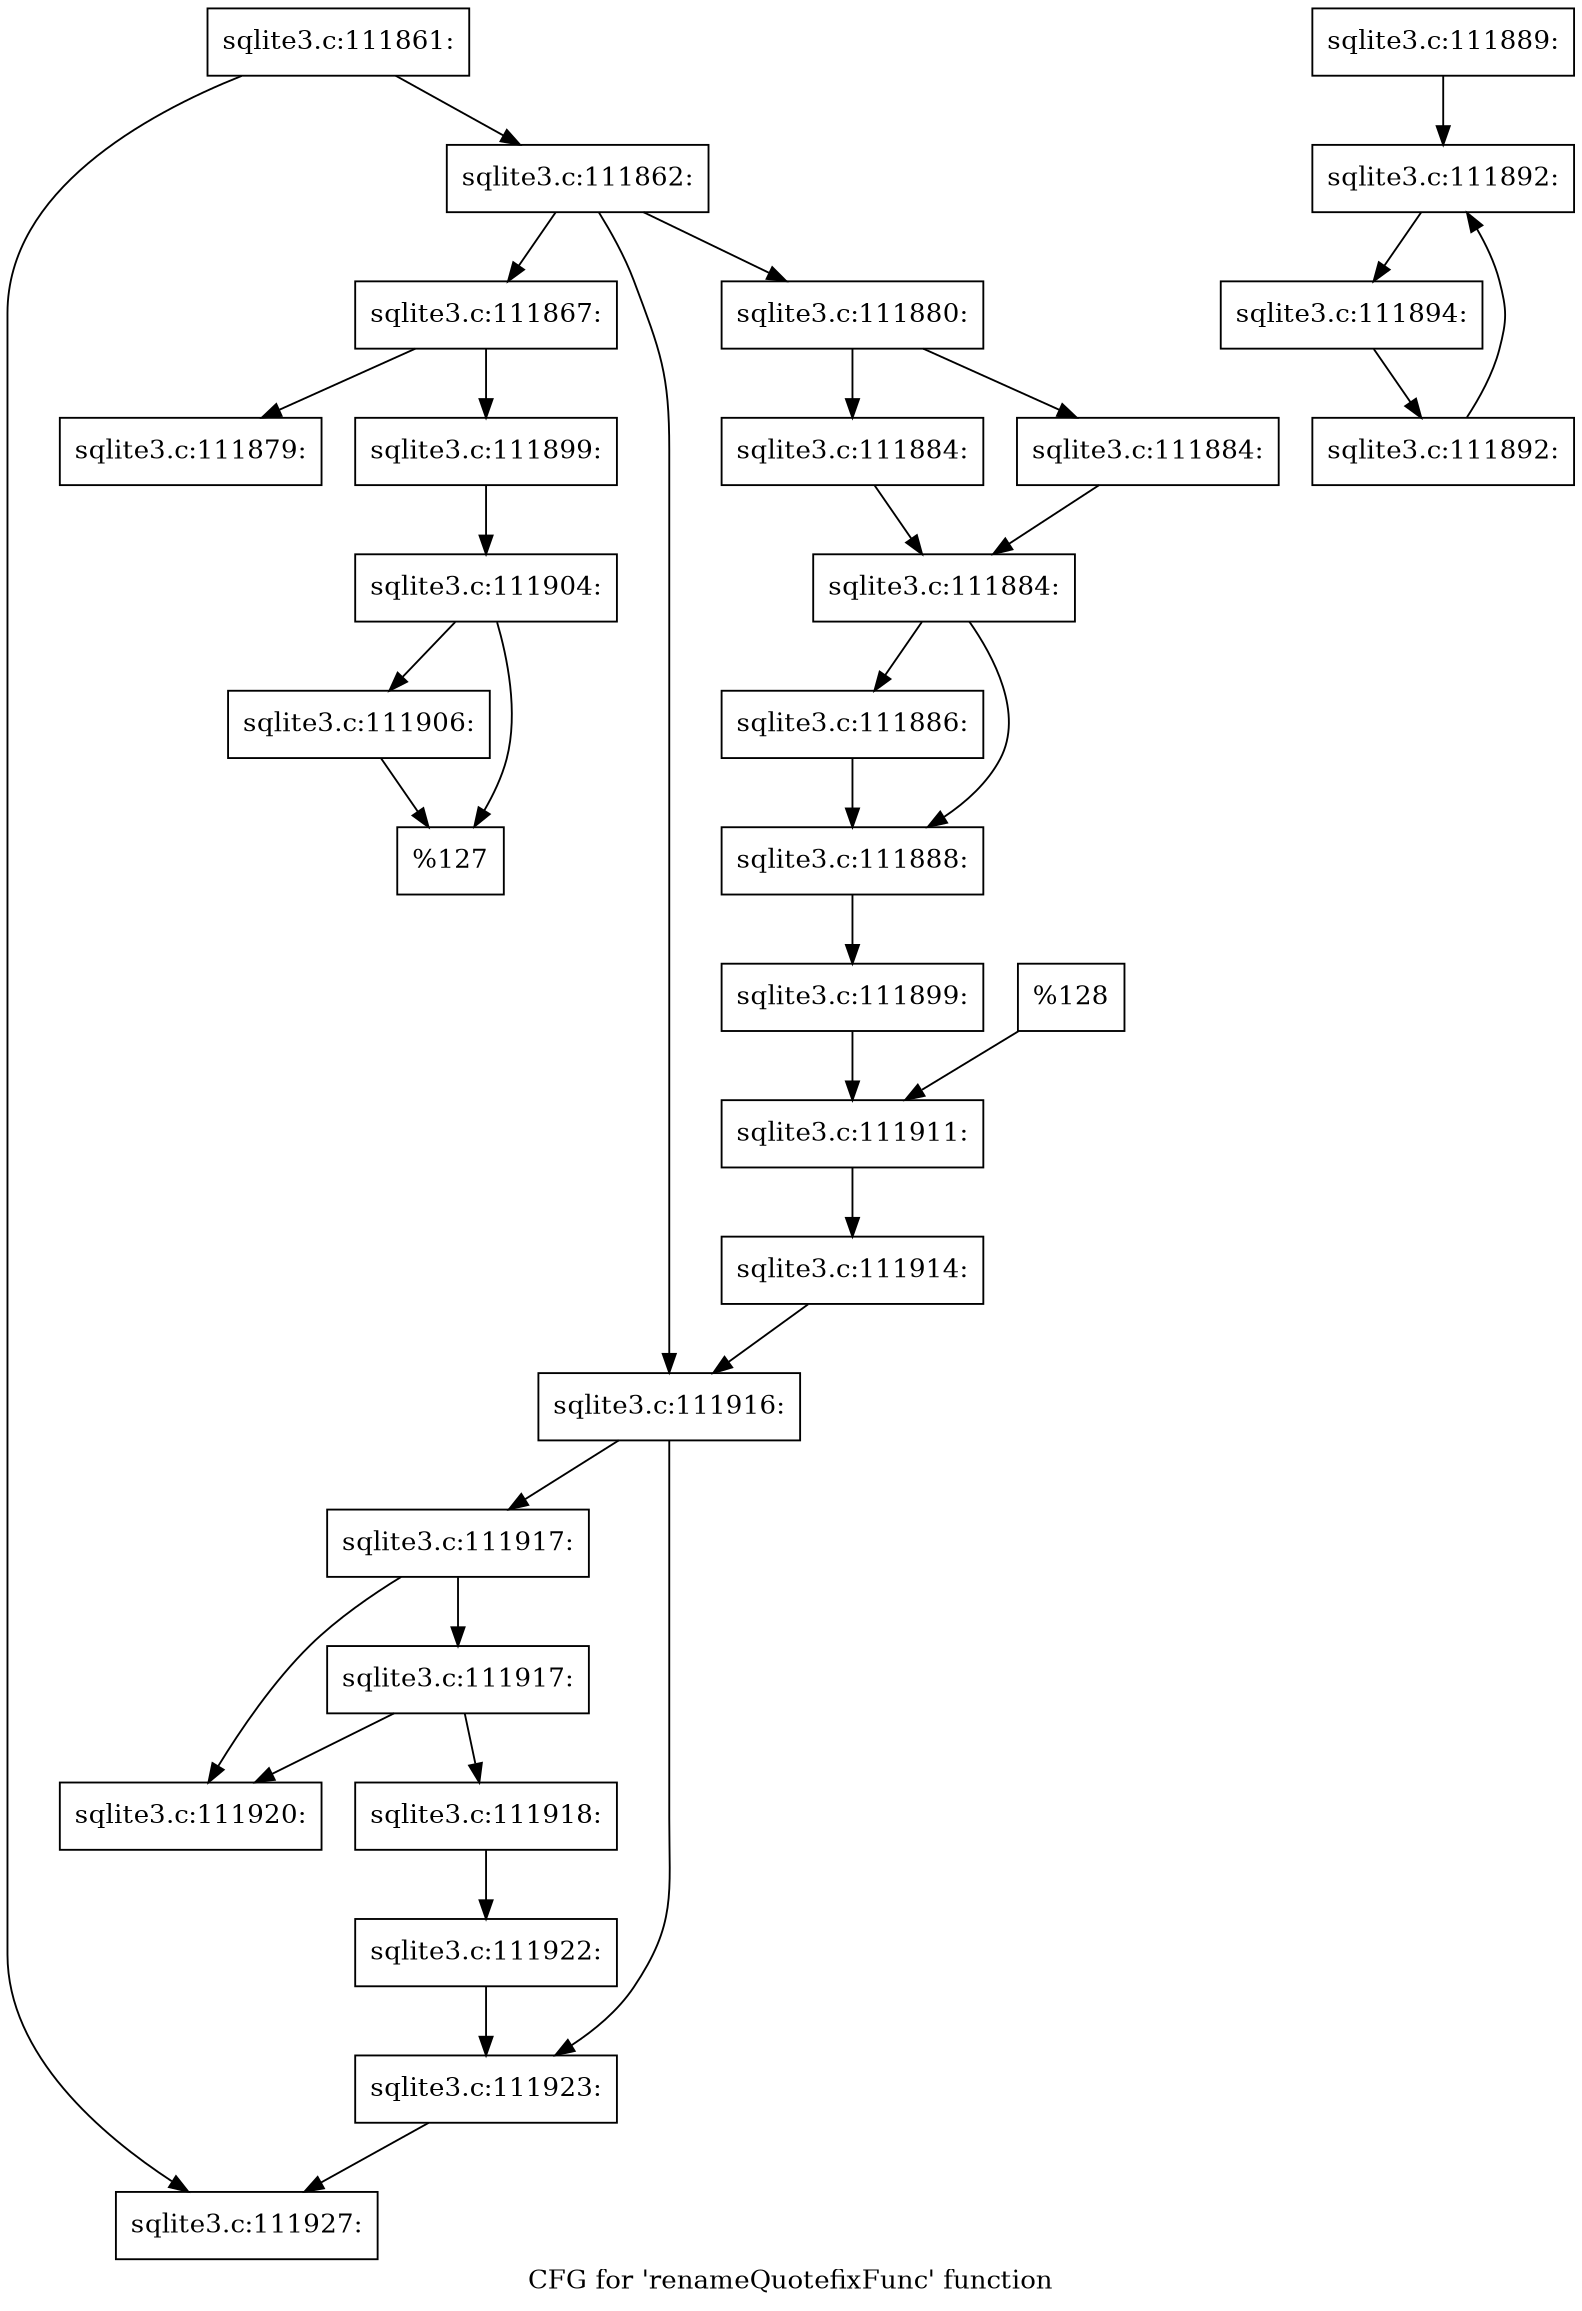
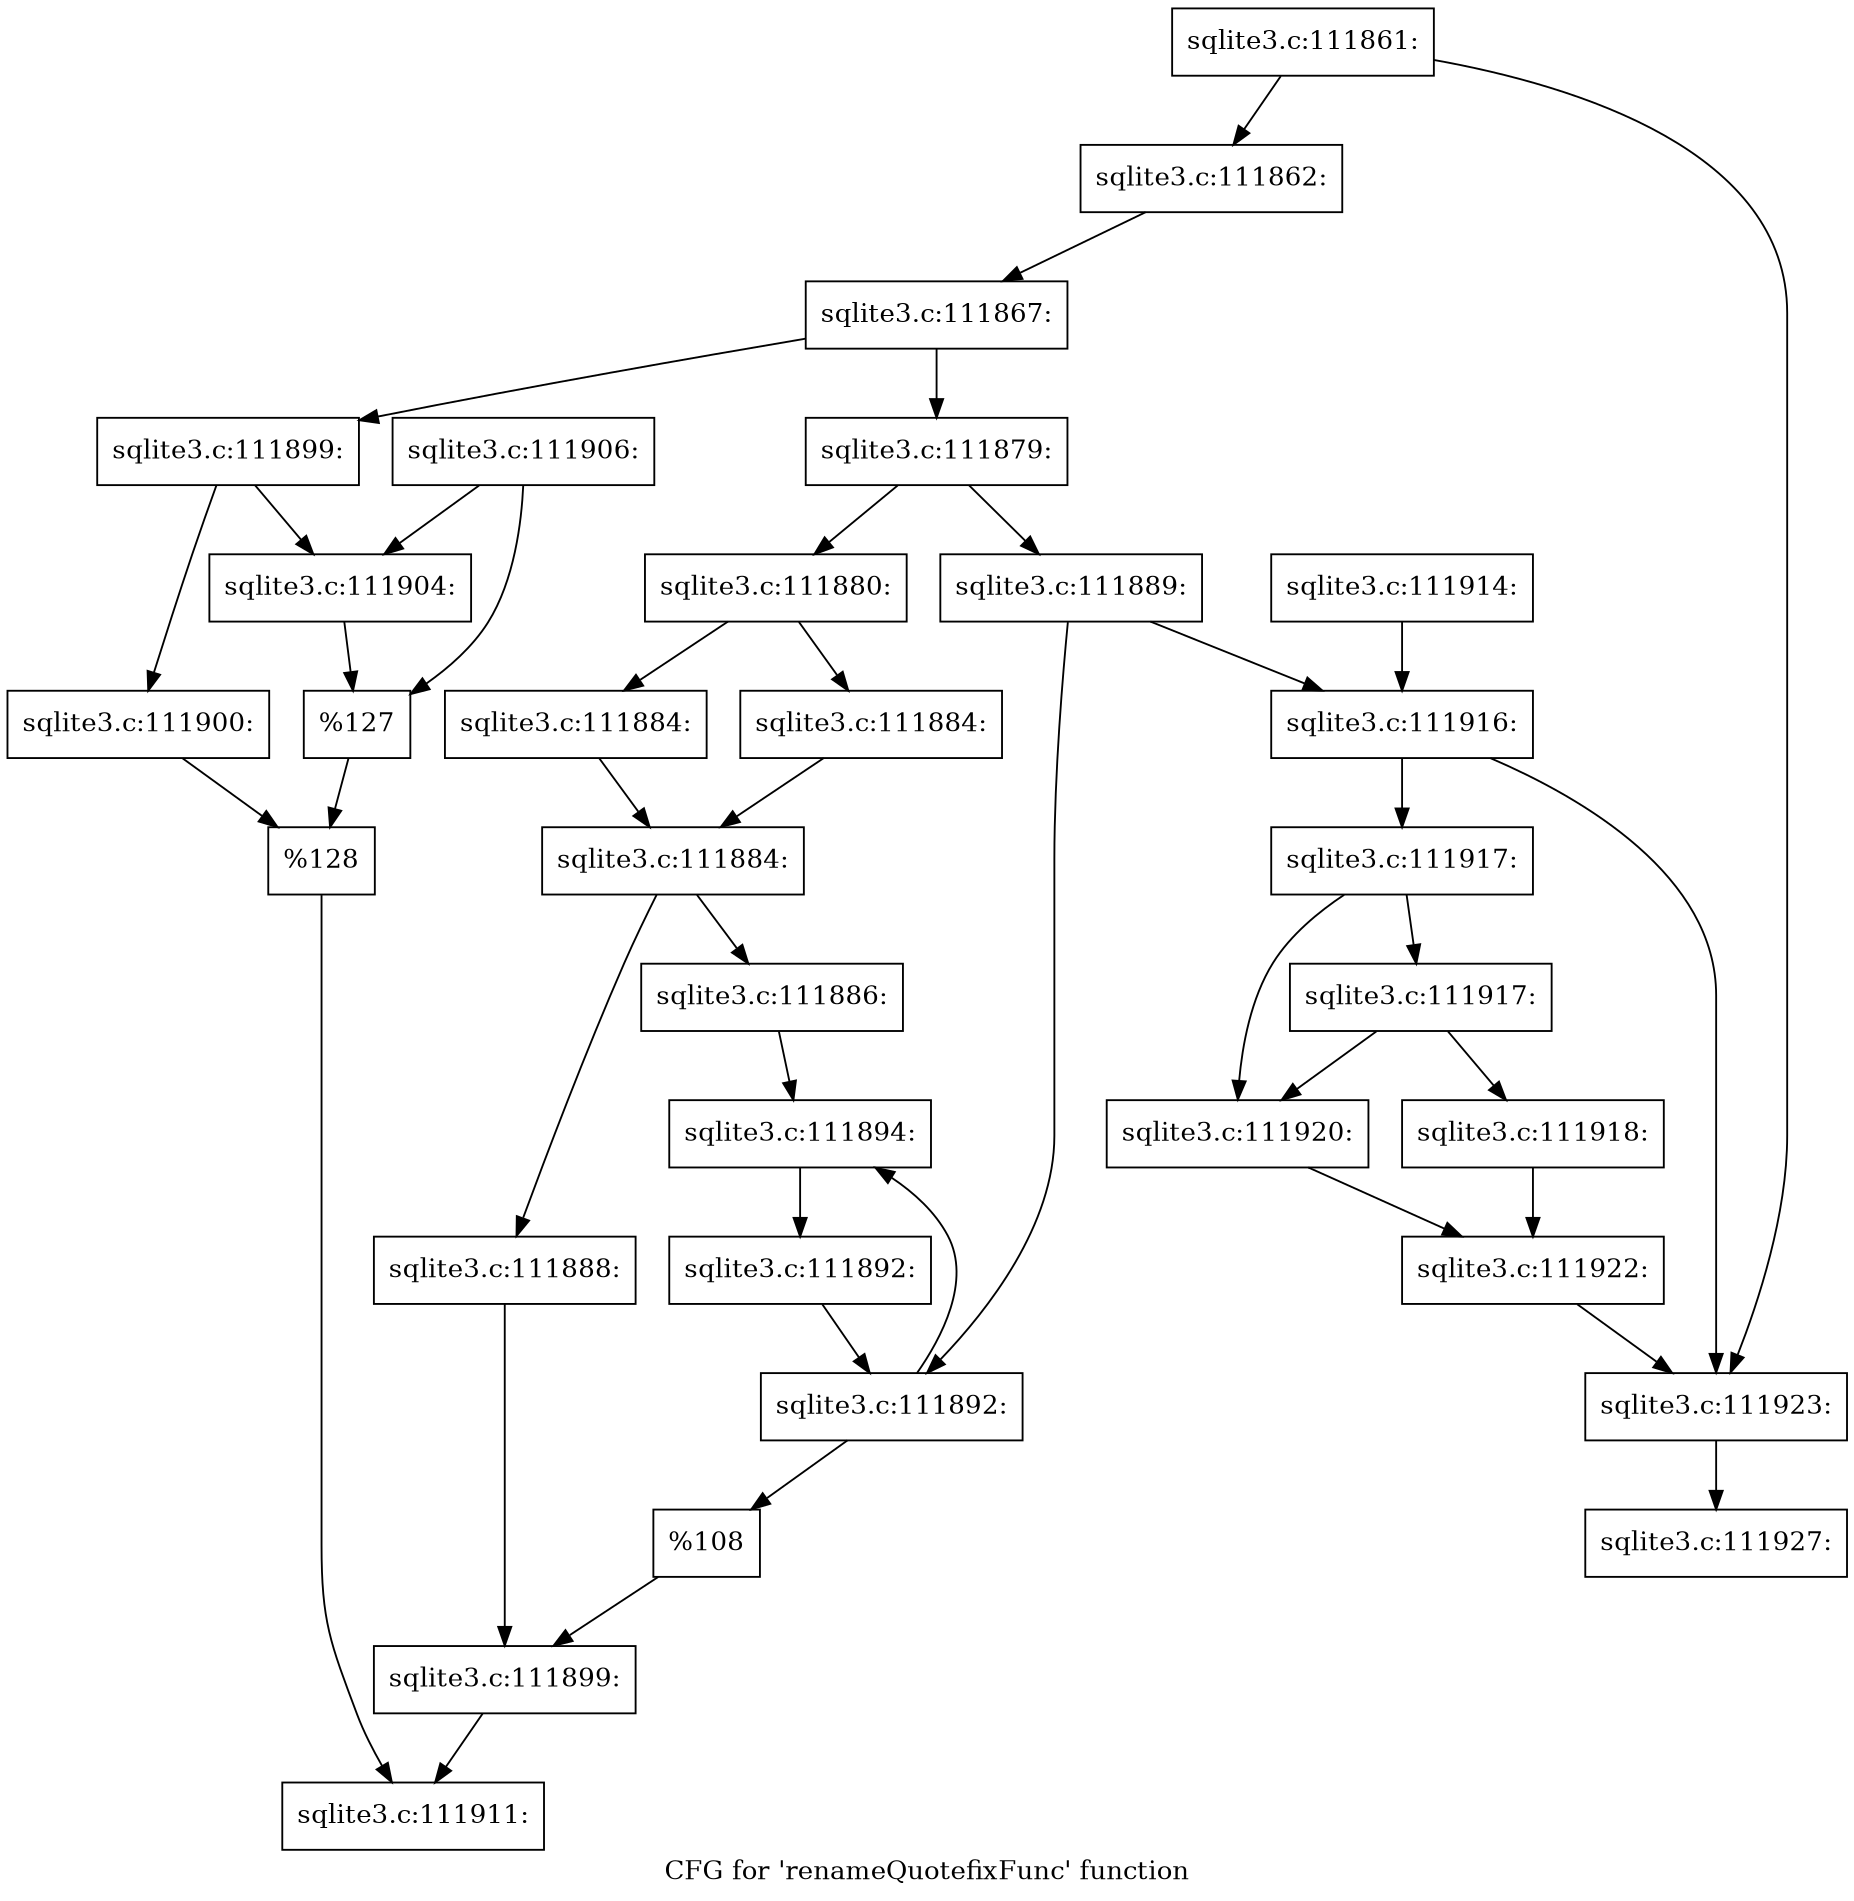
edge "sqlite3.c:111862:" -> "sqlite3.c:111880:": now "sqlite3.c:111879:" -> "sqlite3.c:111880:"
edge "sqlite3.c:111879:" -> "sqlite3.c:111889:": added
edge "sqlite3.c:111904:" -> "sqlite3.c:111906:": reversed
node "sqlite3.c:111900:": added
edge "sqlite3.c:111862:" -> "sqlite3.c:111916:": now "sqlite3.c:111889:" -> "sqlite3.c:111916:"
edge "sqlite3.c:111886:" -> "sqlite3.c:111888:": now "sqlite3.c:111886:" -> "sqlite3.c:111894:"
edge "%127" -> "%128": added
edge "sqlite3.c:111861:" -> "sqlite3.c:111927:": now "sqlite3.c:111861:" -> "sqlite3.c:111923:"
edge "sqlite3.c:111911:" -> "sqlite3.c:111914:": removed
edge "sqlite3.c:111920:" -> "sqlite3.c:111922:": added
node "%108": added
